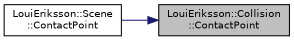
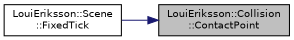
node "LouiEriksson::Scene ::ContactPoint": label "LouiEriksson::Scene ::ContactPoint" -> "LouiEriksson::Scene ::FixedTick"
